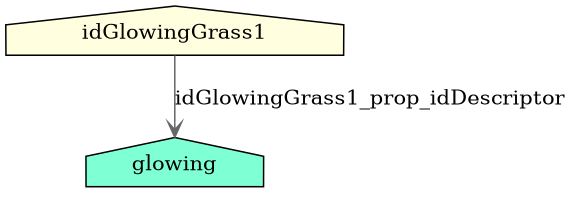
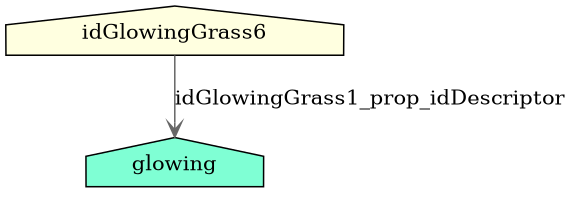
node "idGlowingGrass1": label "idGlowingGrass1" -> "idGlowingGrass6"
